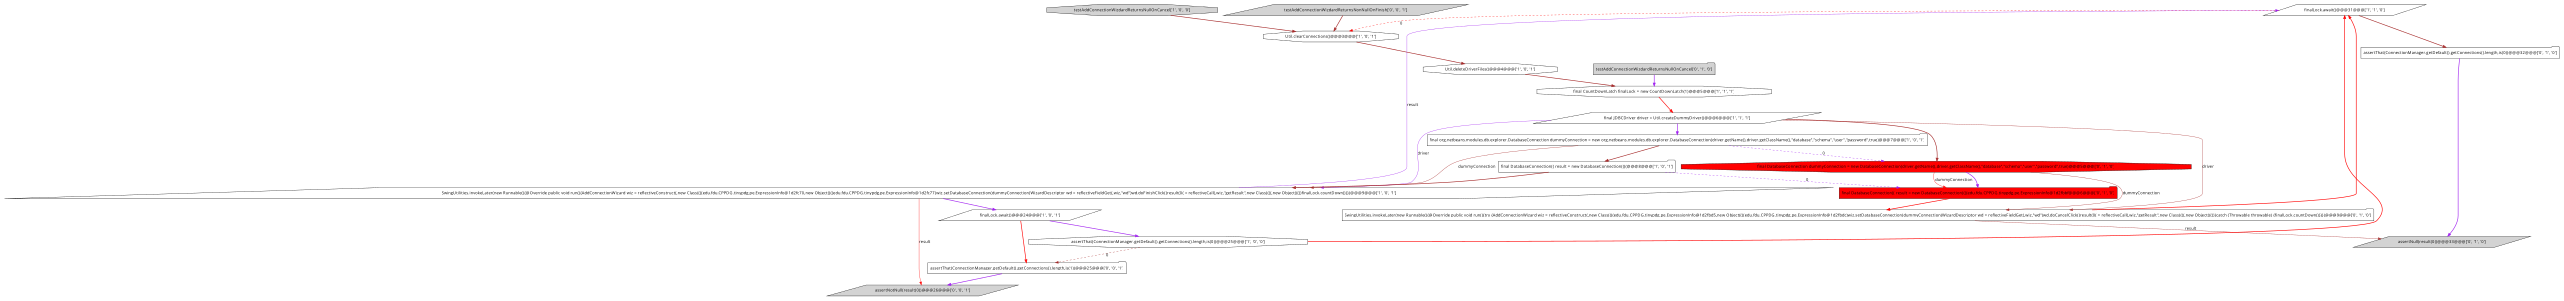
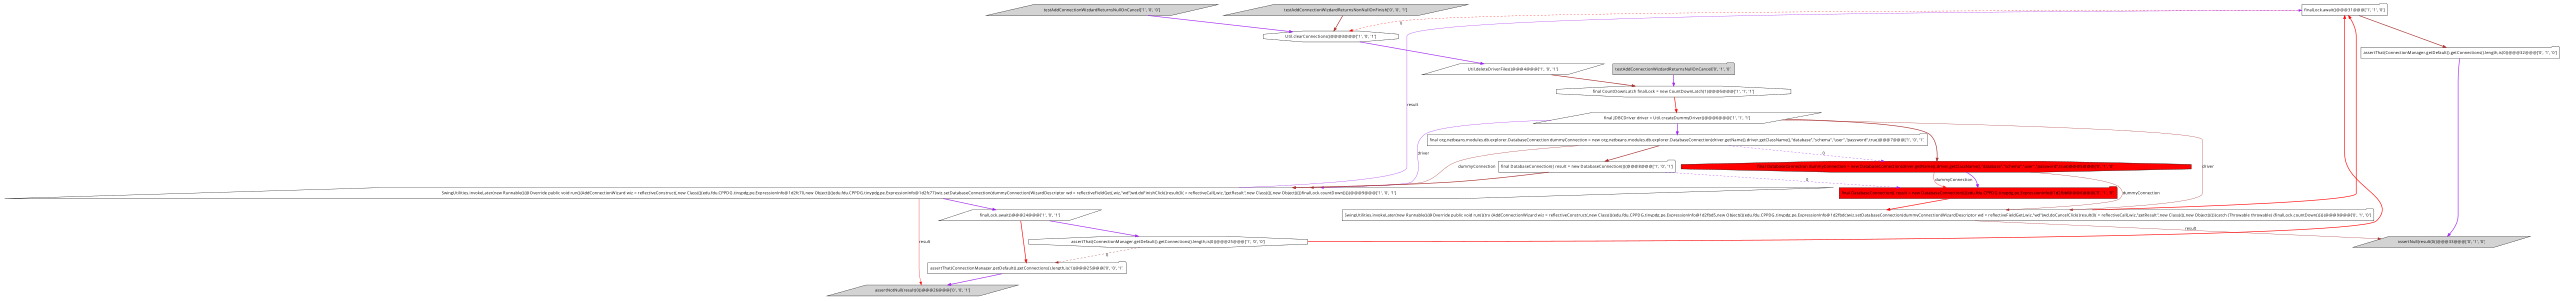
node "testAddConnectionWizdardReturnsNullOnCancel['1', '0', '0']": shape octagon -> parallelogram
node "finalLock.await()@@@31@@@['1', '1', '0']": shape parallelogram -> folder
edge "testAddConnectionWizdardReturnsNullOnCancel['1', '0', '0']" -> "Util.clearConnections()@@@3@@@['1', '0', '1']": color brown -> purple
edge "Util.clearConnections()@@@3@@@['1', '0', '1']" -> "Util.deleteDriverFiles()@@@4@@@['1', '0', '1']": color brown -> purple
node "Util.deleteDriverFiles()@@@4@@@['1', '0', '1']": shape octagon -> parallelogram
